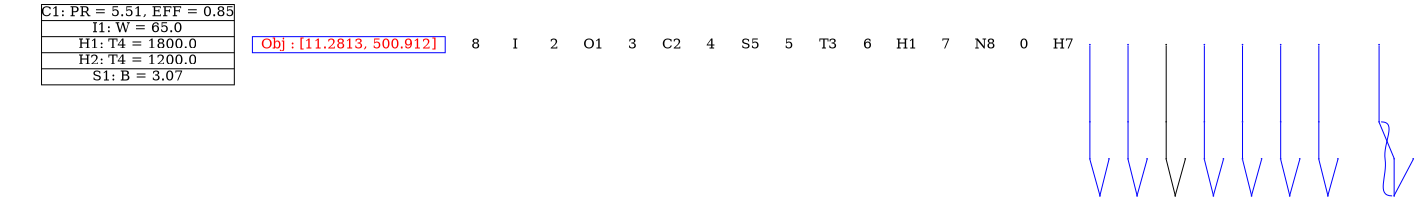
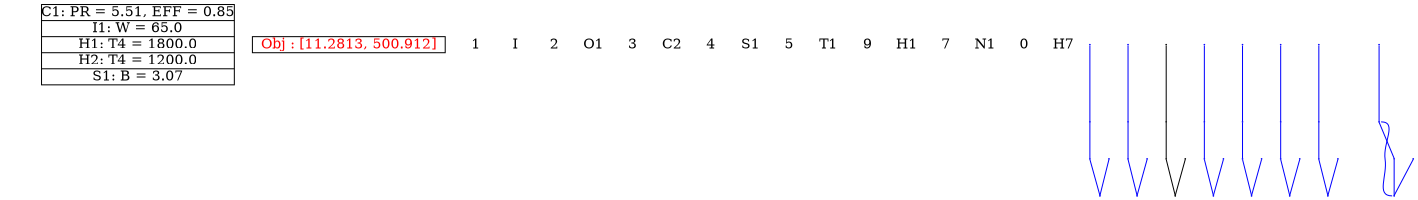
node "Obj : [11.2813, 500.912]": color blue -> black
node "8": label "8" -> "1"
node "S5": label "S5" -> "S1"
node "T3": label "T3" -> "T1"
node "6": label "6" -> "9"
node "N8": label "N8" -> "N1"
